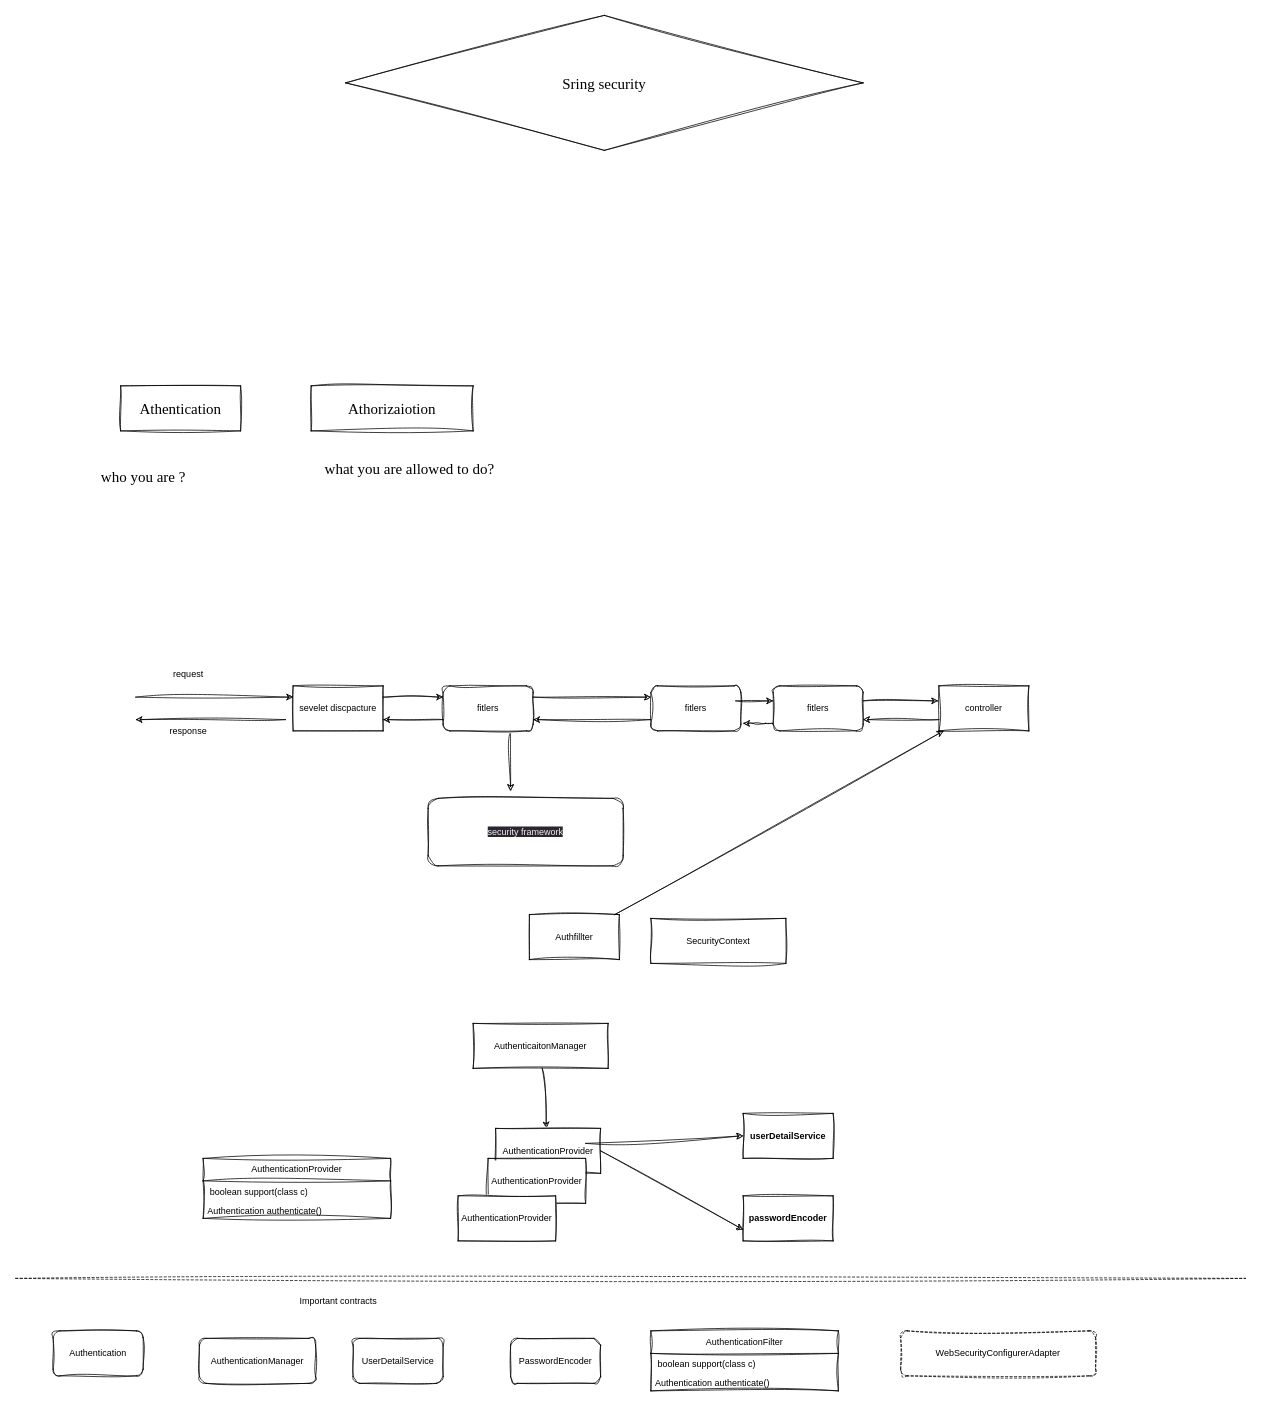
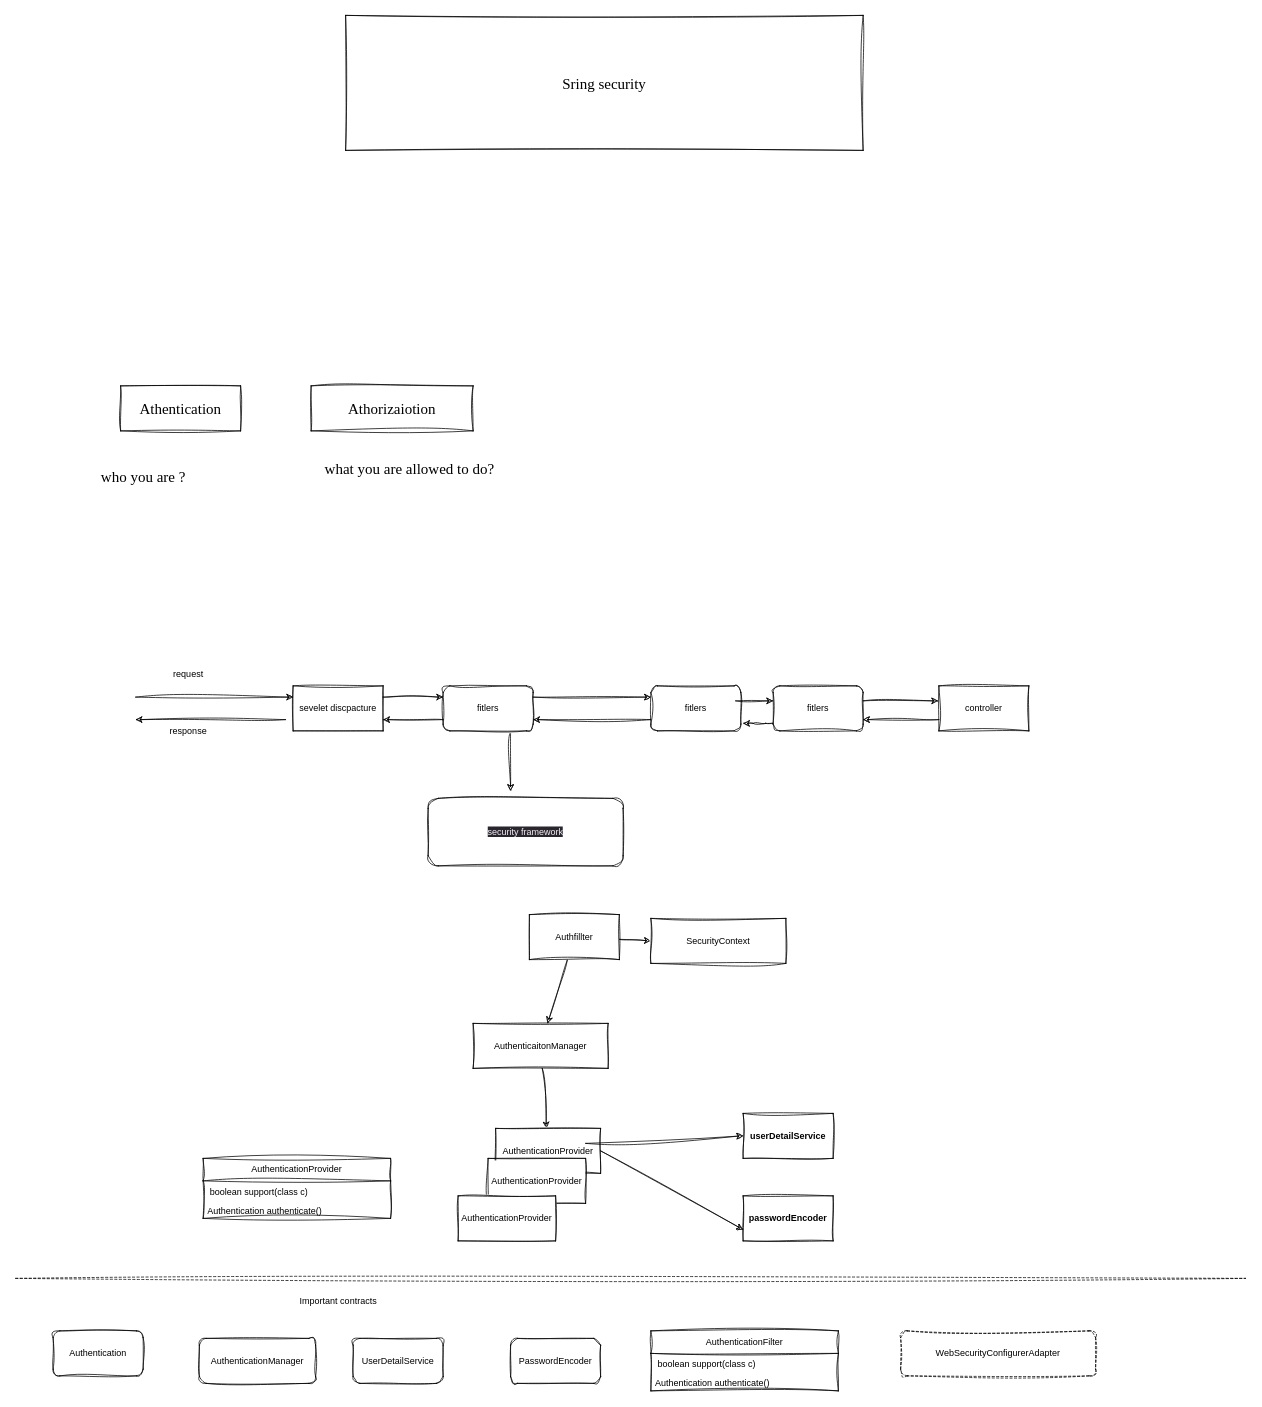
node "Sring security": shape diamond -> rectangle
edge "Authfillter" -> "controller": now "Authfillter" -> "AuthenticaitonManager"
edge "Authfillter" -> "SecurityContext": added
